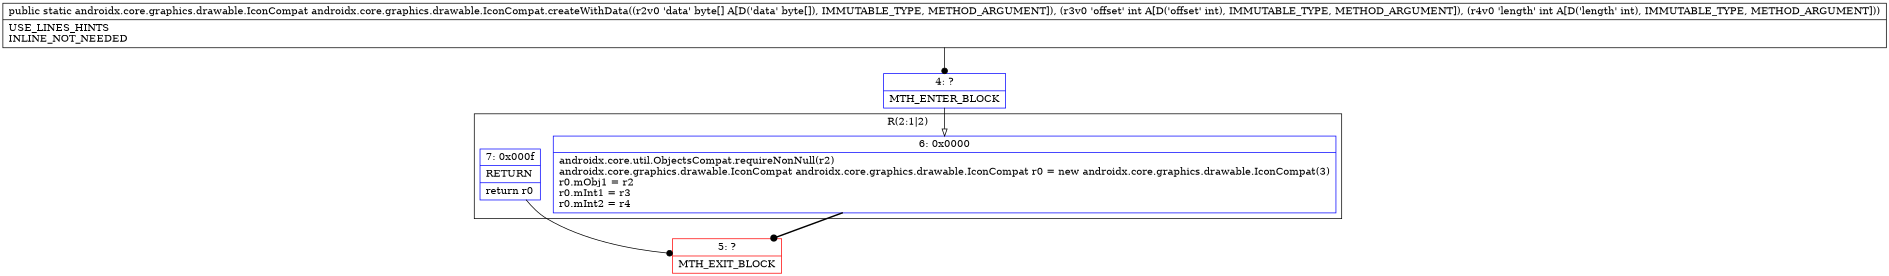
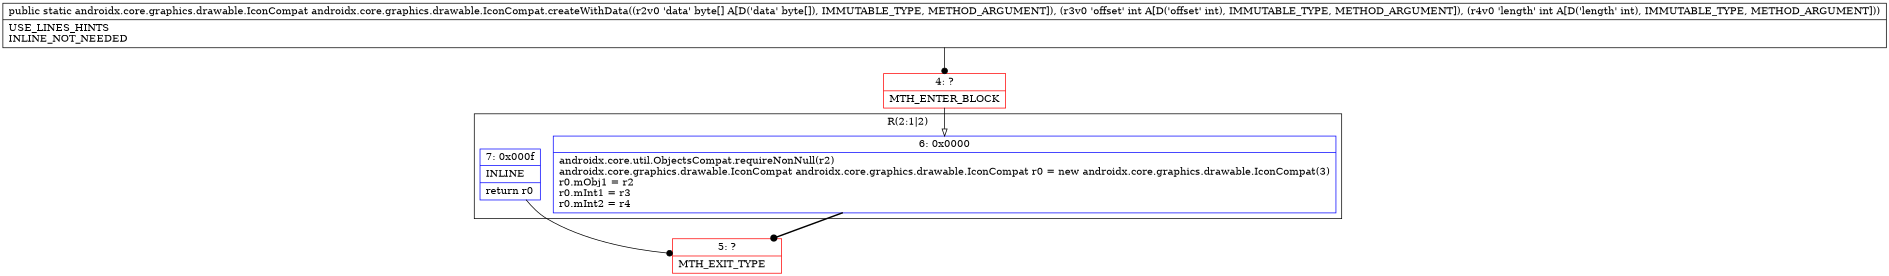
node "4: ?": color blue -> red
node "7: 0x000f": text "RETURN" -> "INLINE"
node "5: ?": text "MTH_EXIT_BLOCK" -> "MTH_EXIT_TYPE"
